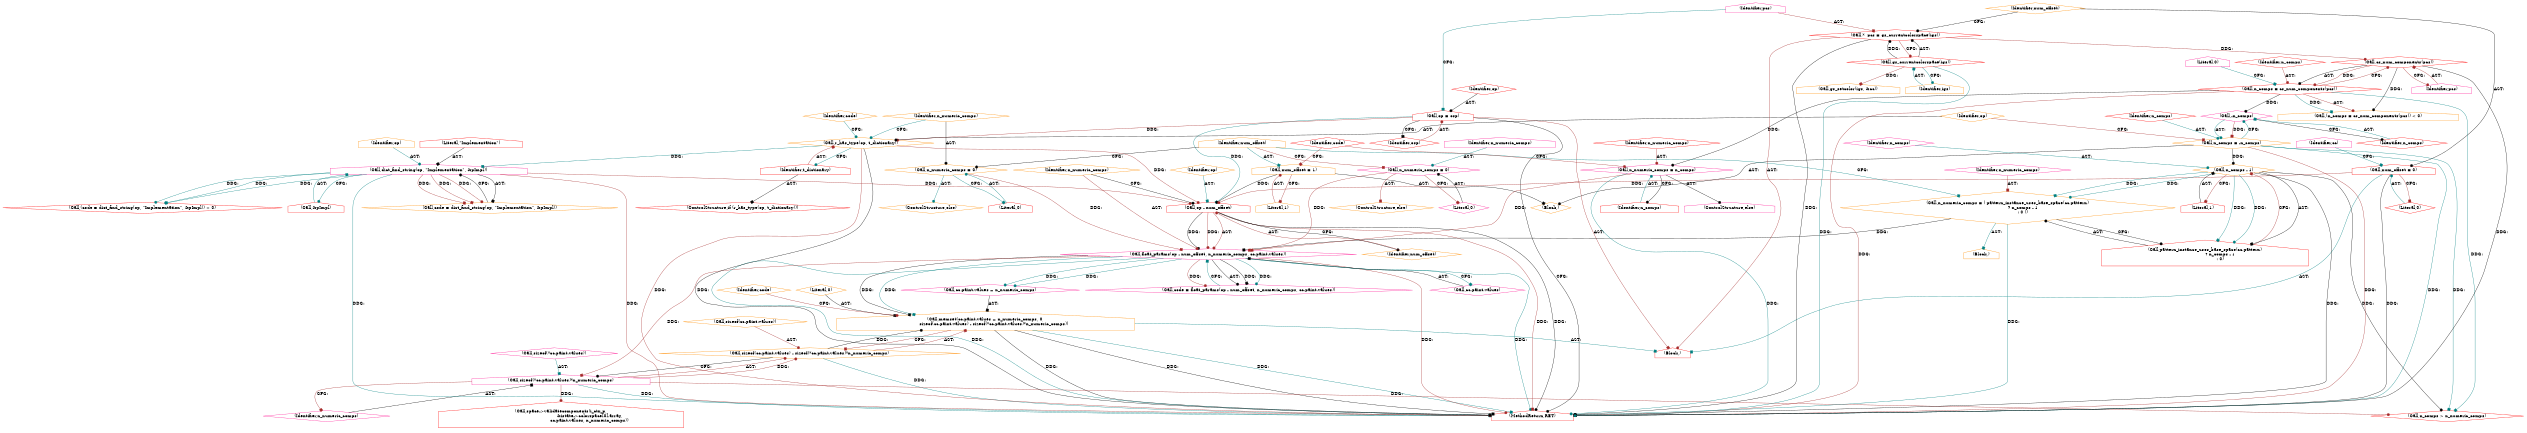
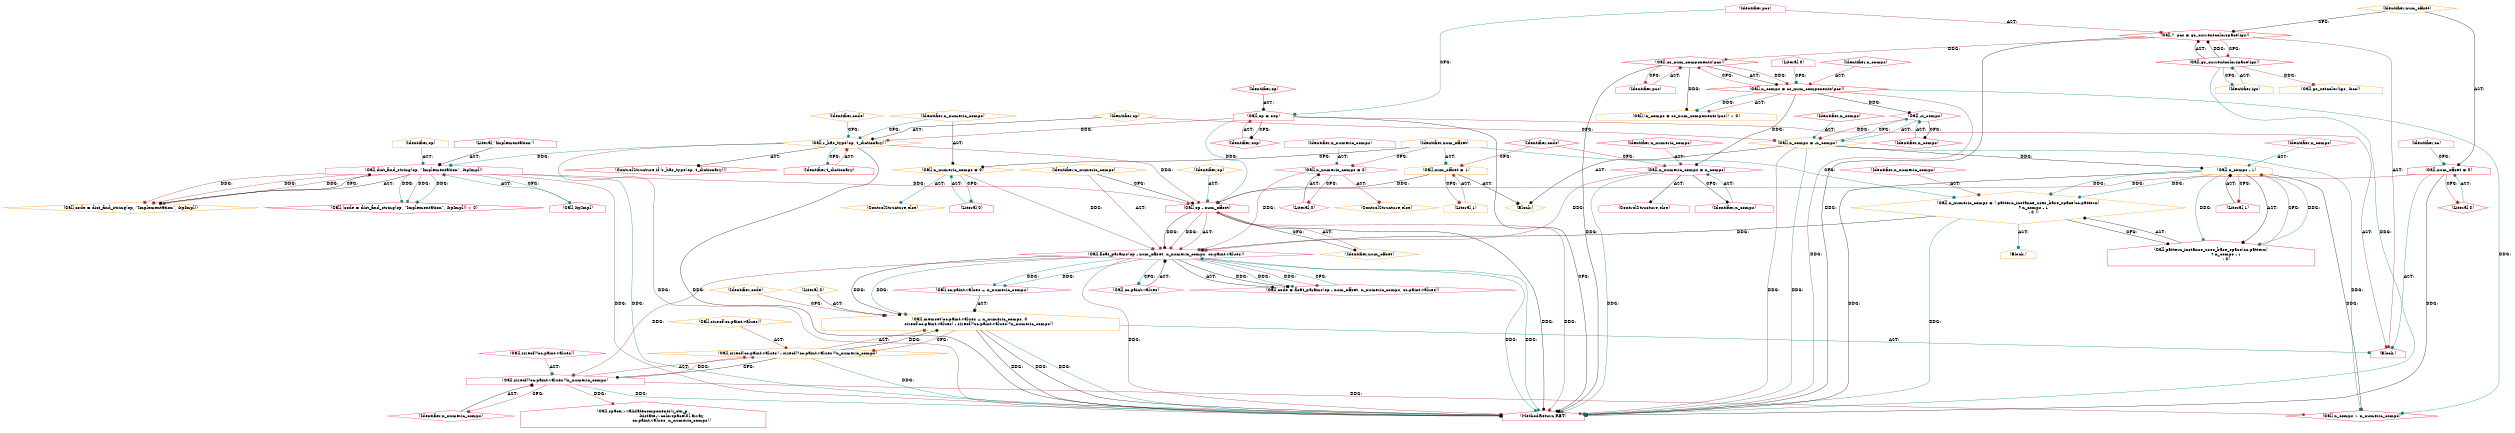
node "(Call,n_comps - 1)": shape diamond -> house
edge "(Identifier,t_dictionary)" -> "(ControlStructure,if (r_has_type(op, t_dictionary)))": now "(Call,r_has_type(op, t_dictionary))" -> "(ControlStructure,if (r_has_type(op, t_dictionary)))"
